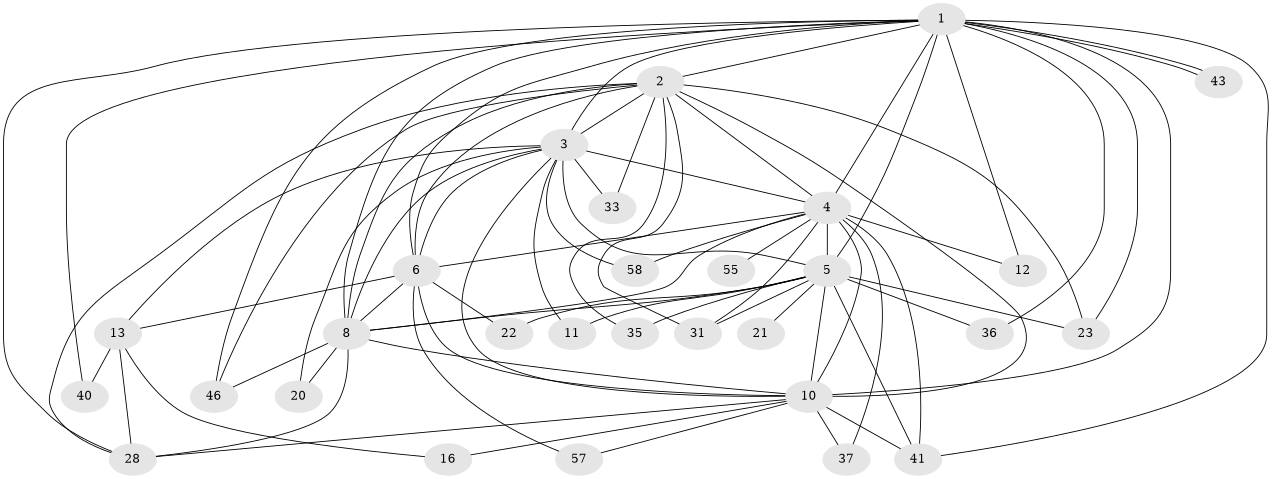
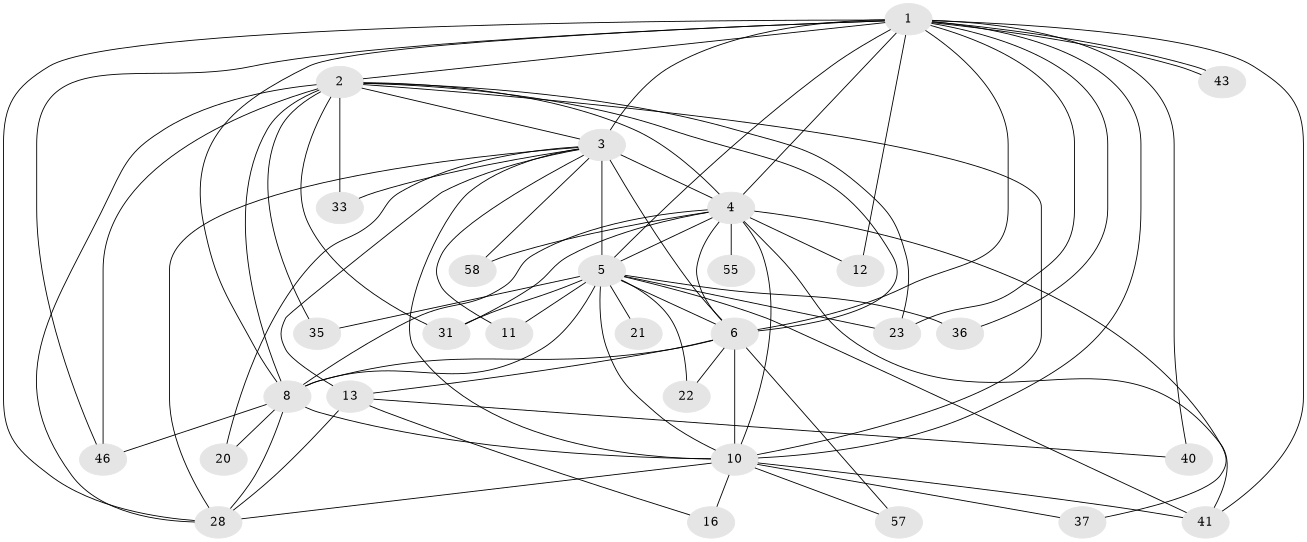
edge "3" -- "8": now "3" -- "28"
edge "5" -- "6": added
